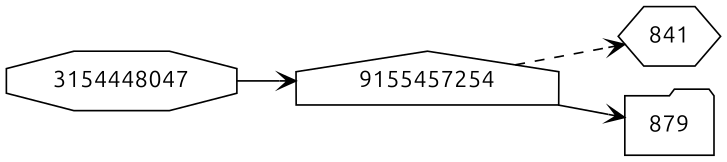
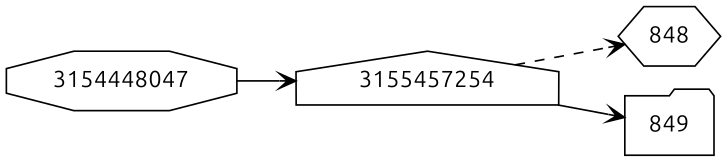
node "841": label "841" -> "848"
node "9155457254": label "9155457254" -> "3155457254"
node "879": label "879" -> "849"
